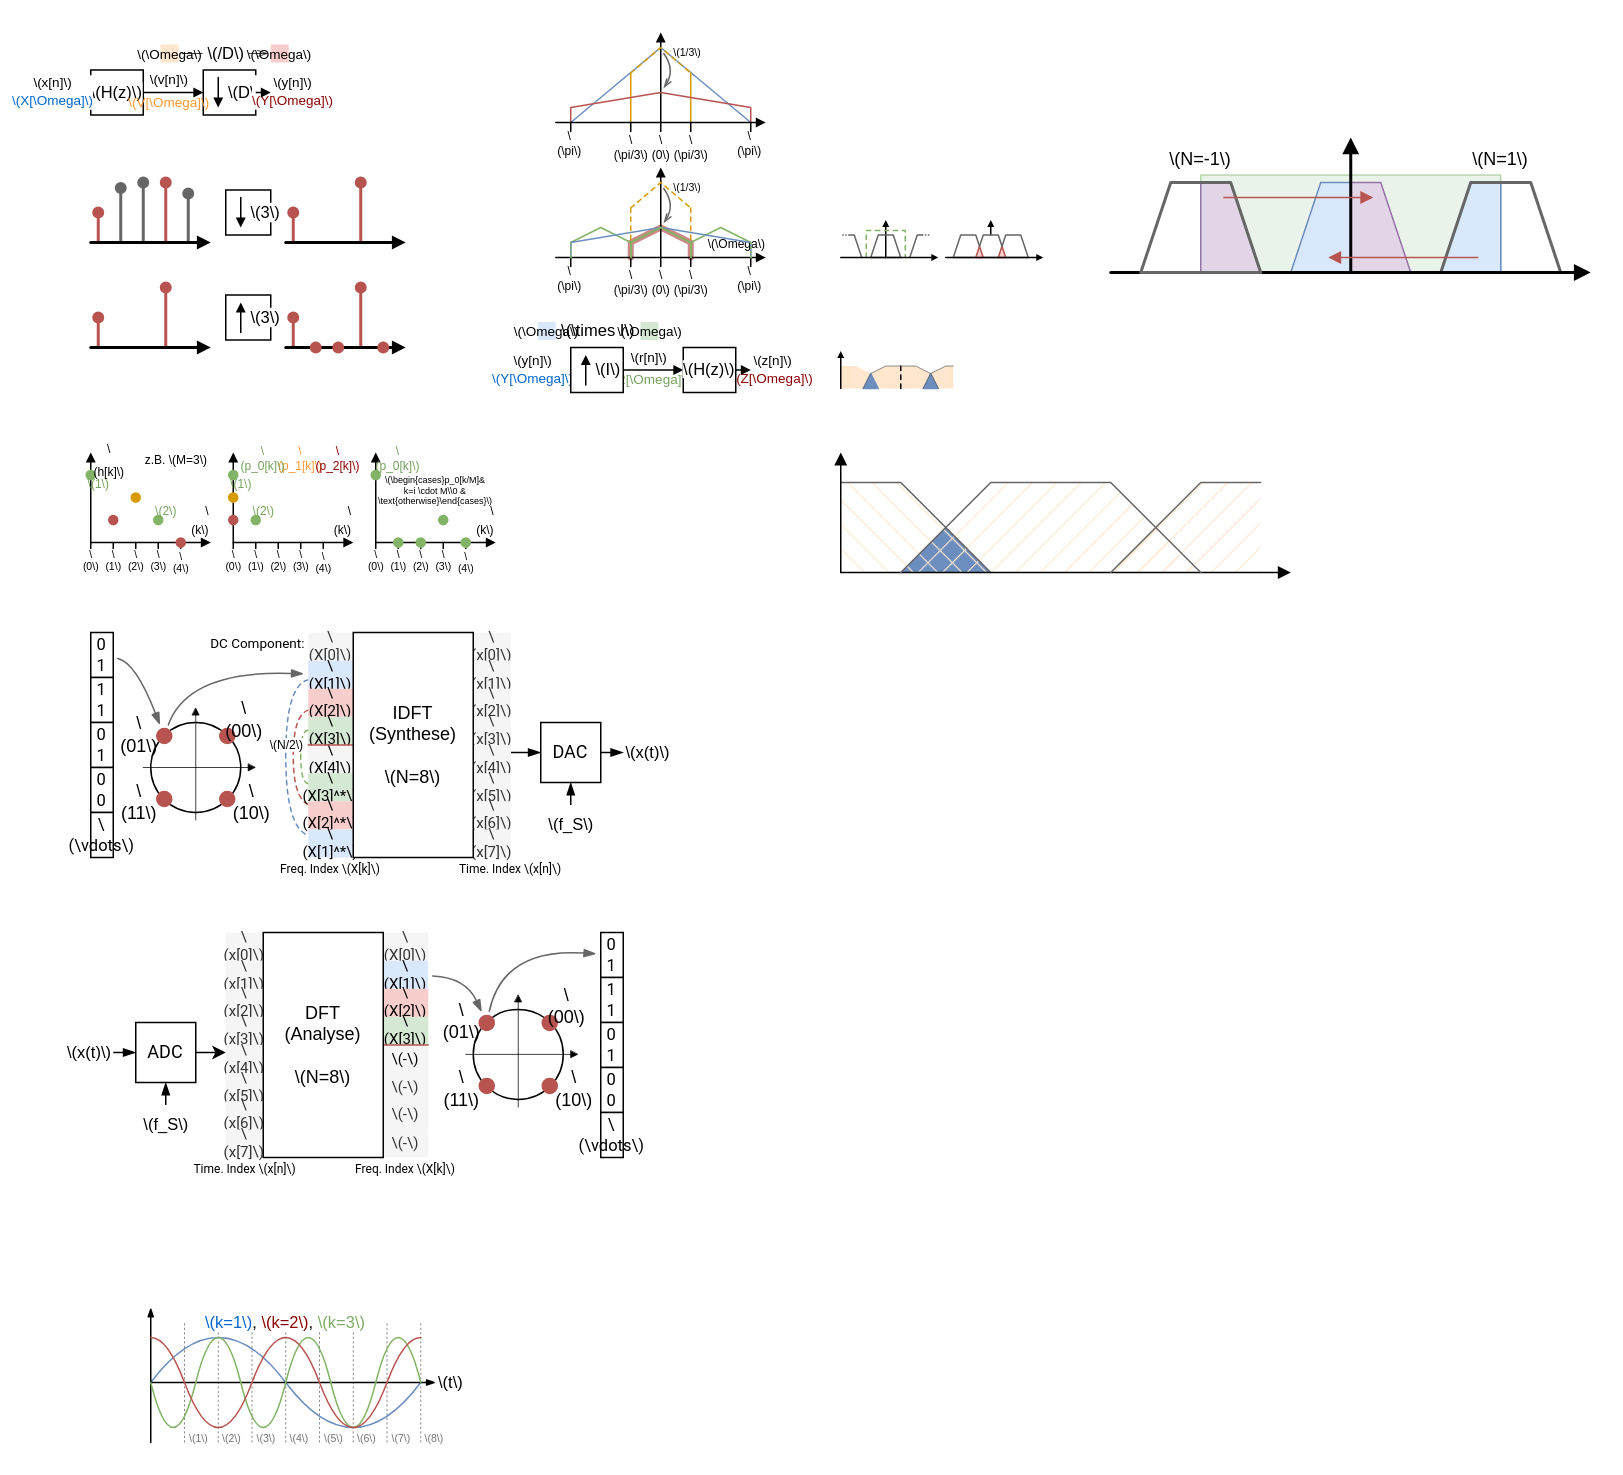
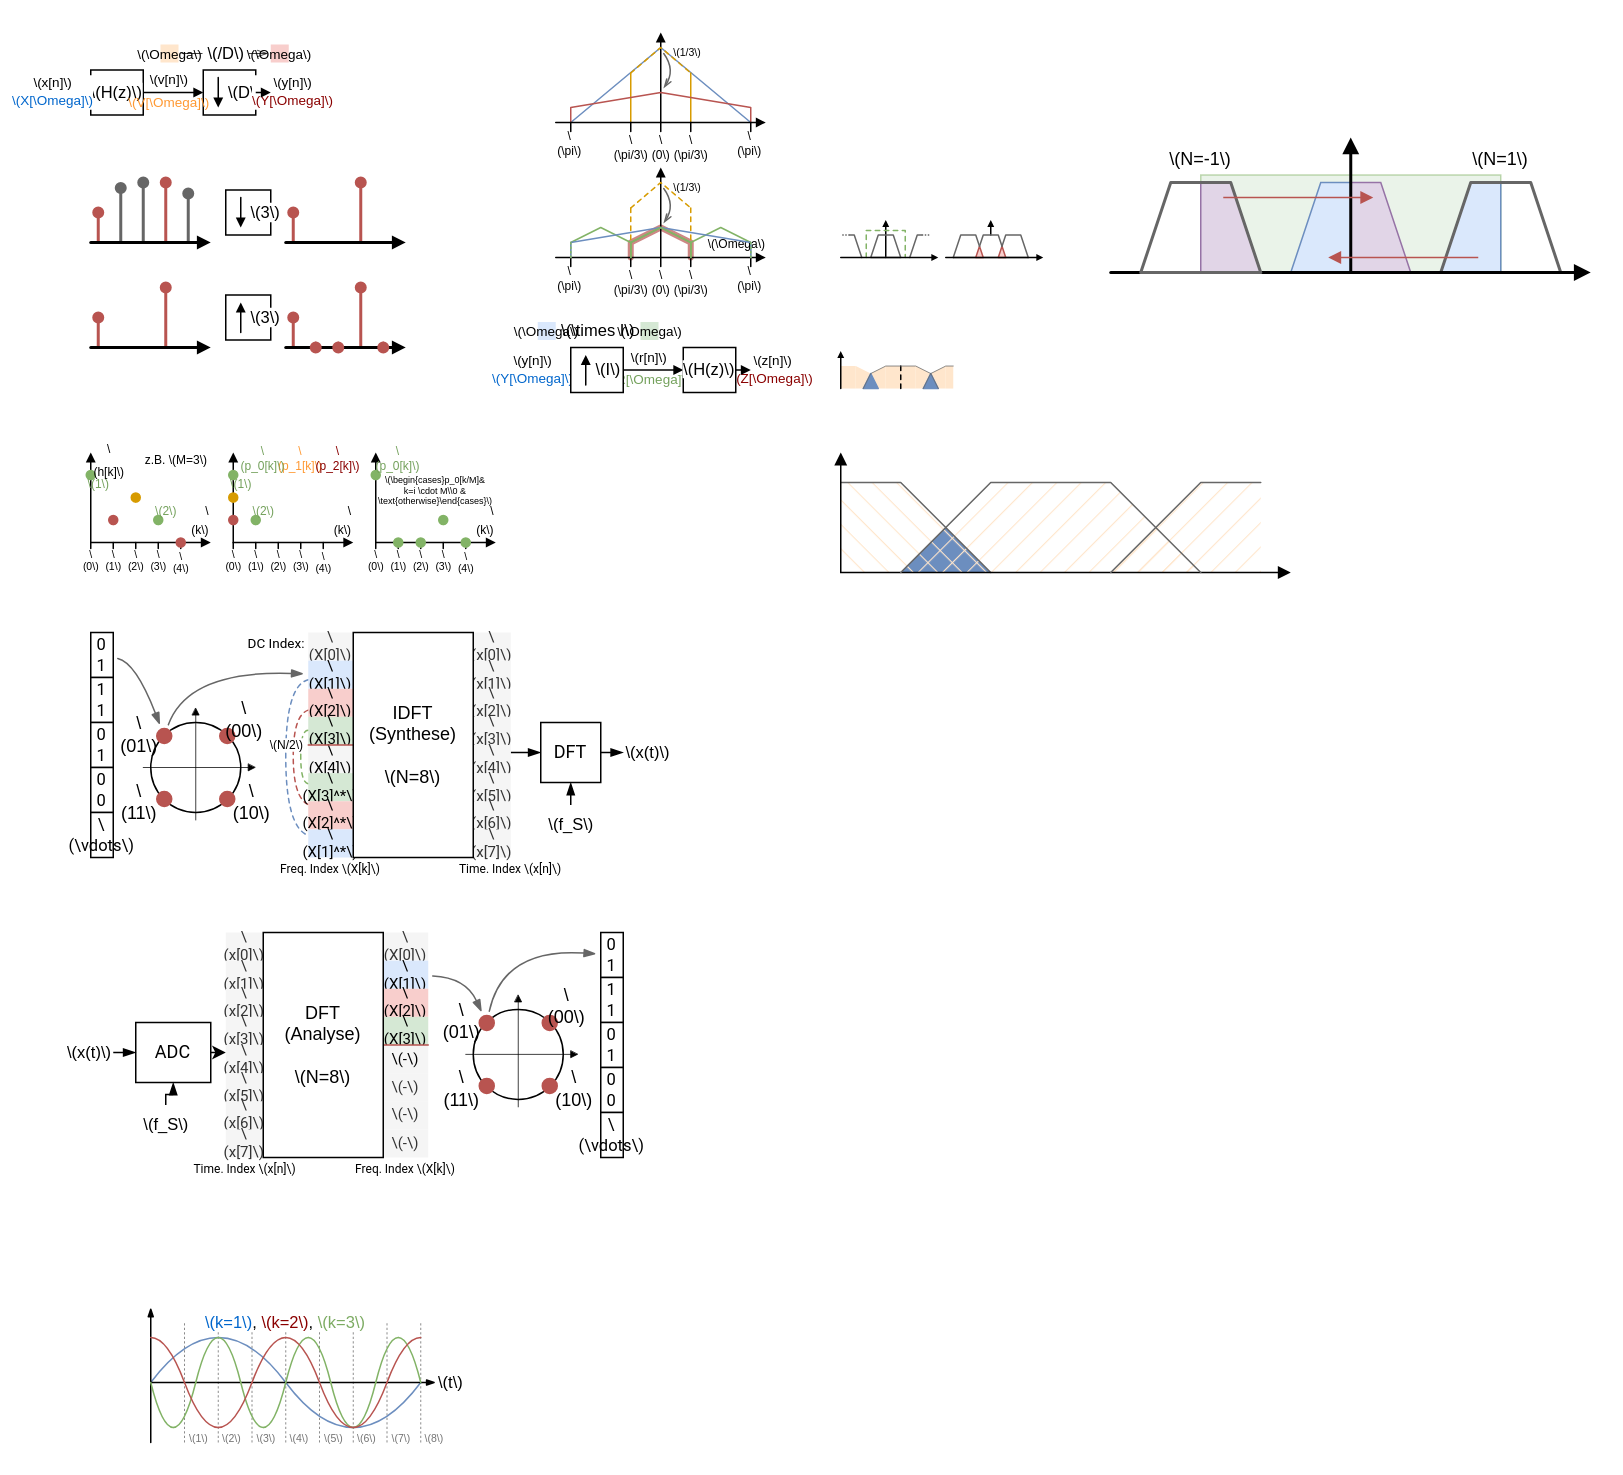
node "DC Component:": label "DC Component:" -> "DC Index:"
node "DAC": label "DAC" -> "DFT"
node "ADC": size 60x60 -> 75x60
